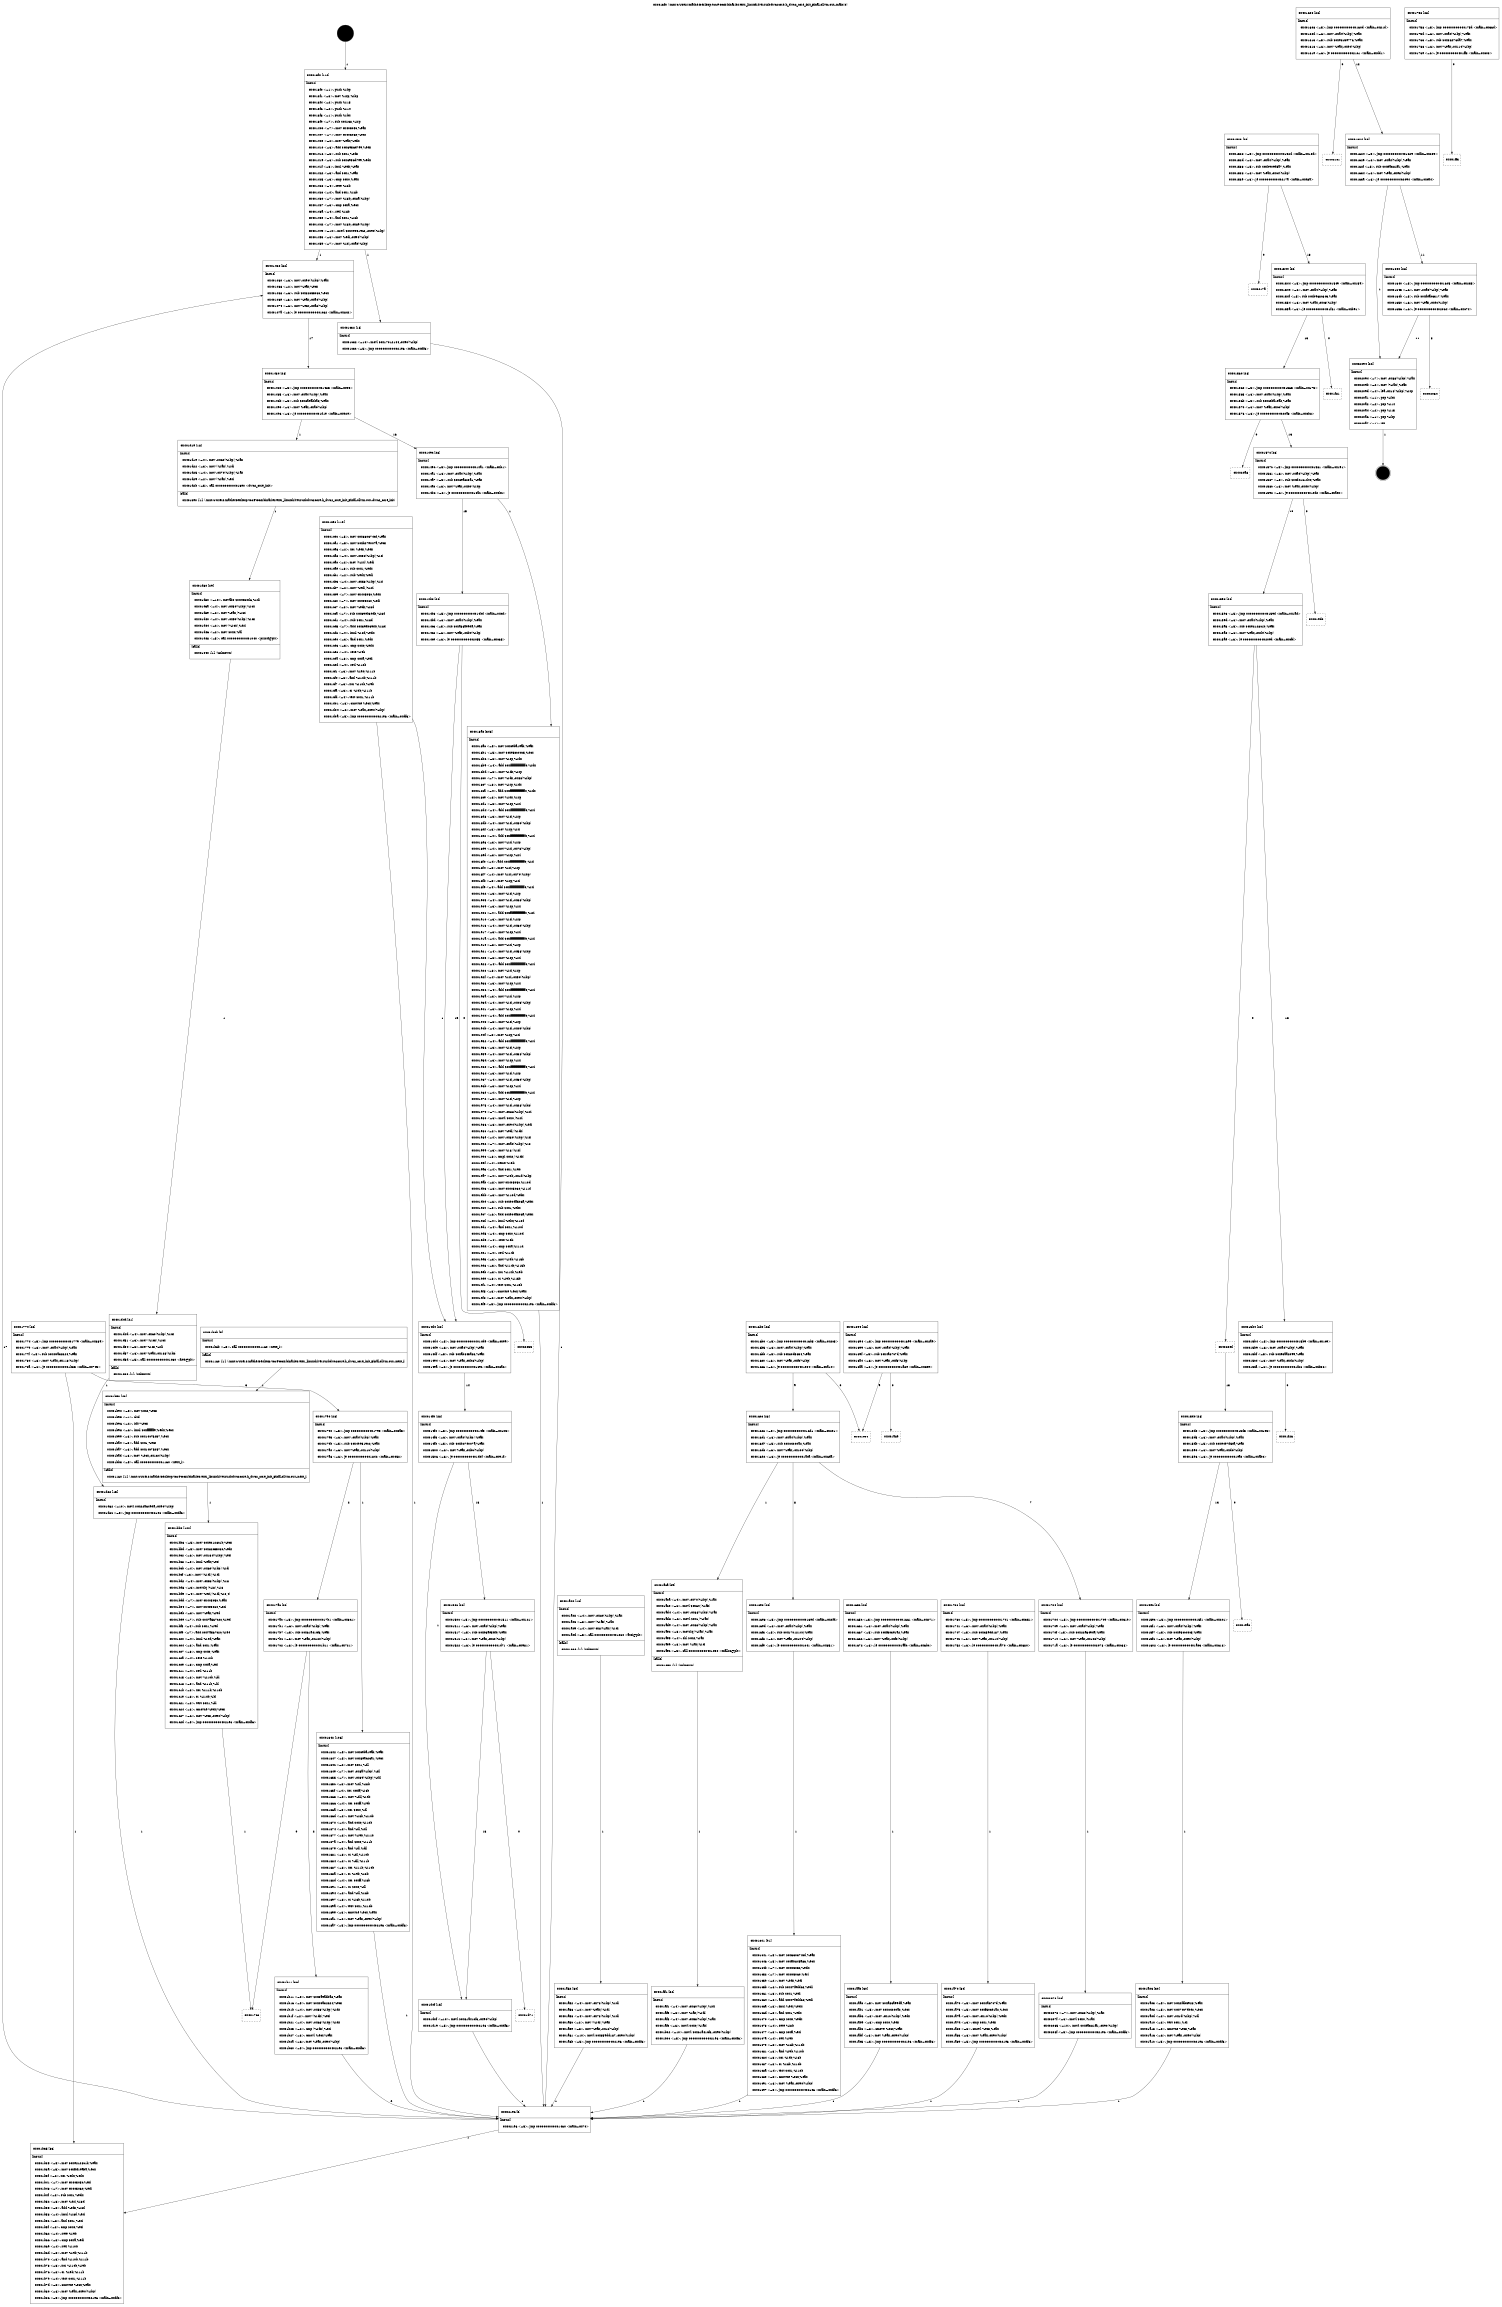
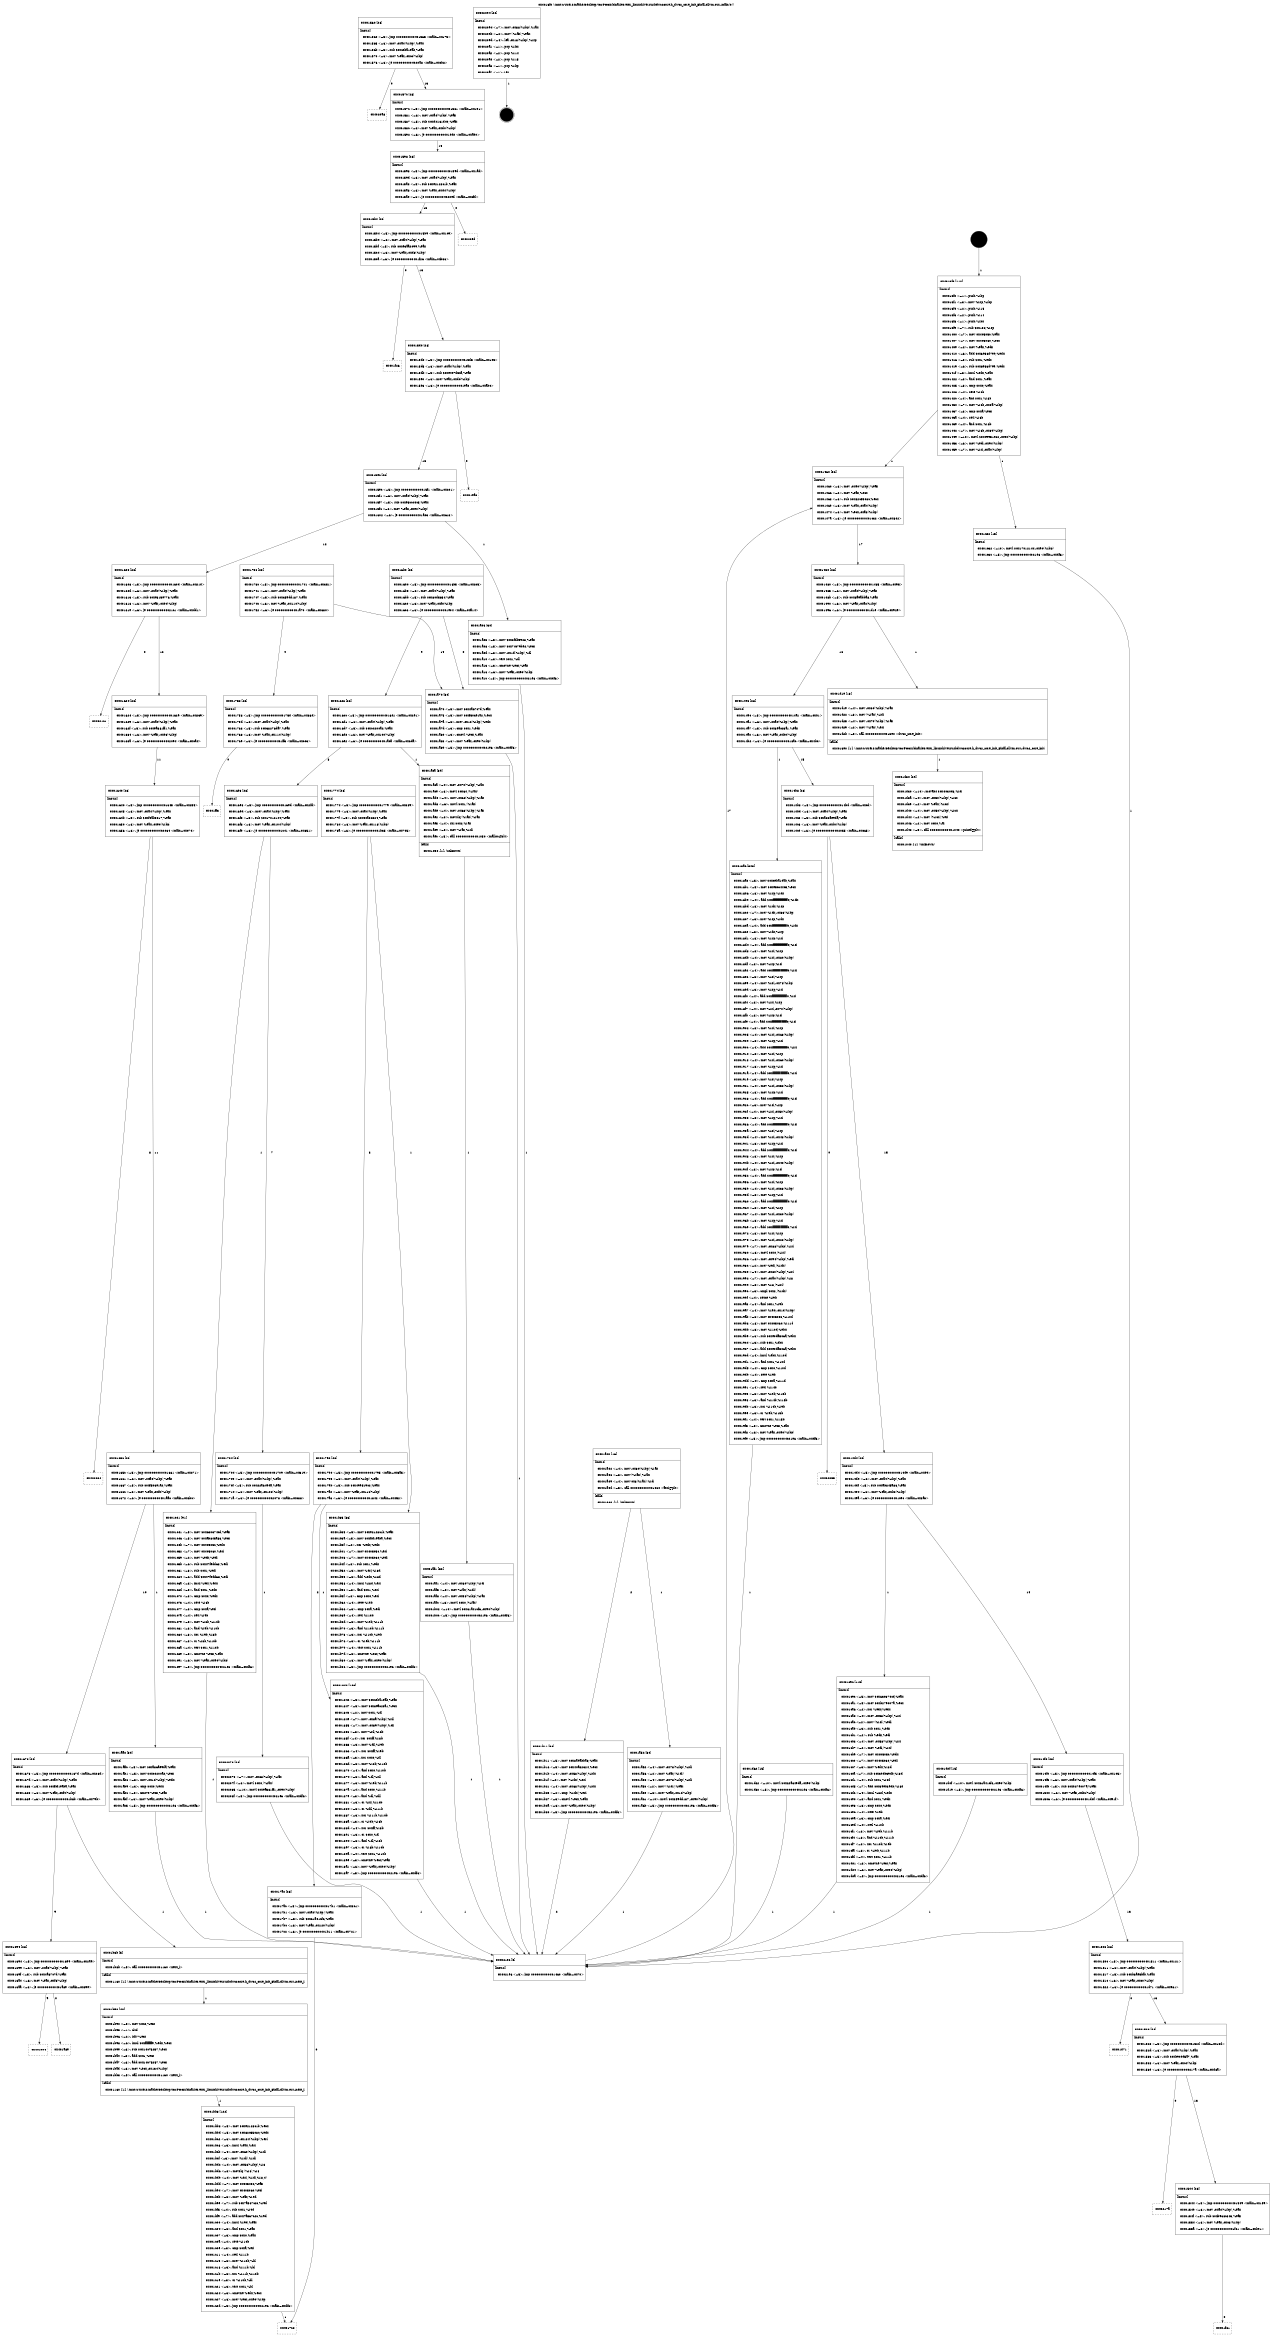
edge "0x401624 [28]" -> "0x402094 [20]": removed, label "1"
edge "0x401640 [28]" -> "0x402094 [20]": now "0x401640 [28]" -> "0x40165c [28]"
edge "0x401544 [28]" -> "0x401560 [28]": removed, label "13"
edge "0x4015ec [28]" -> "0x401608 [28]": added, label "12"
node "0x401ed0": removed
edge "0x40173c [28]" -> "0x401758 [28]": added, label "4"
edge "0x401c9c [115]" -> "0x4014d4 [28]": reversed
node "0x401d4d [21]": removed
edge "0x4020ed" -> "0x4015d0 [28]": now "0x4015b4 [28]" -> "0x4015d0 [28]"
edge "0x4016b0 [28]" -> "0x401e04": now "0x4016b0 [28]" -> "0x401a70 [30]"
edge "0x4016cc [28]" -> "0x401704 [28]": now "0x4016e8 [28]" -> "0x401704 [28]"
edge "0x4014f0 [28]" -> "0x401d0f [15]": removed, label "1"
node "0x401678 [28]": added
edge "0x4017ac [28]" -> "0x401b11 [36]": now "0x401a42 [16]" -> "0x401b11 [36]"
edge "0x40150c [28]" -> "0x401d0f [15]": now "0x40150c [28]" -> "0x401528 [28]"
edge "0x40173c [28]" -> "0x401a70 [30]": label " 1" -> " 14"
edge "0x4021e6 [5]" -> "0x401b35 [86]": reversed
